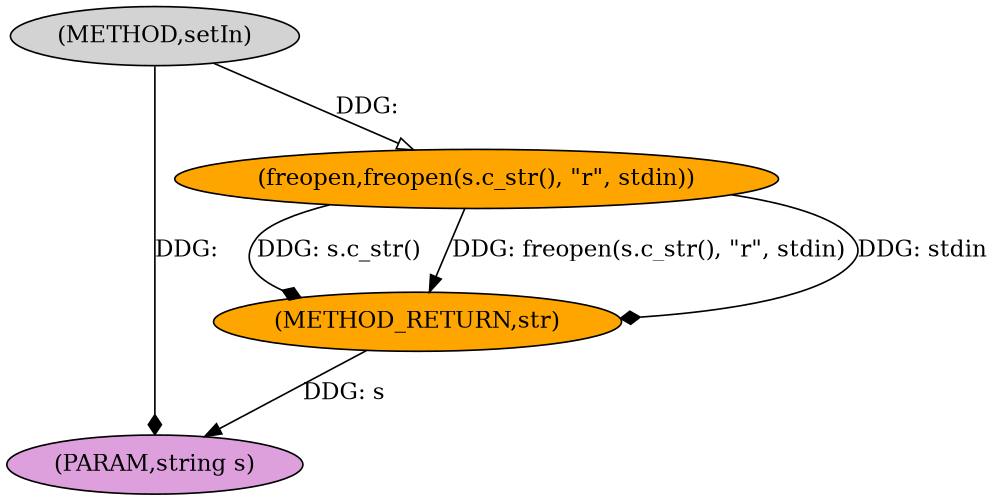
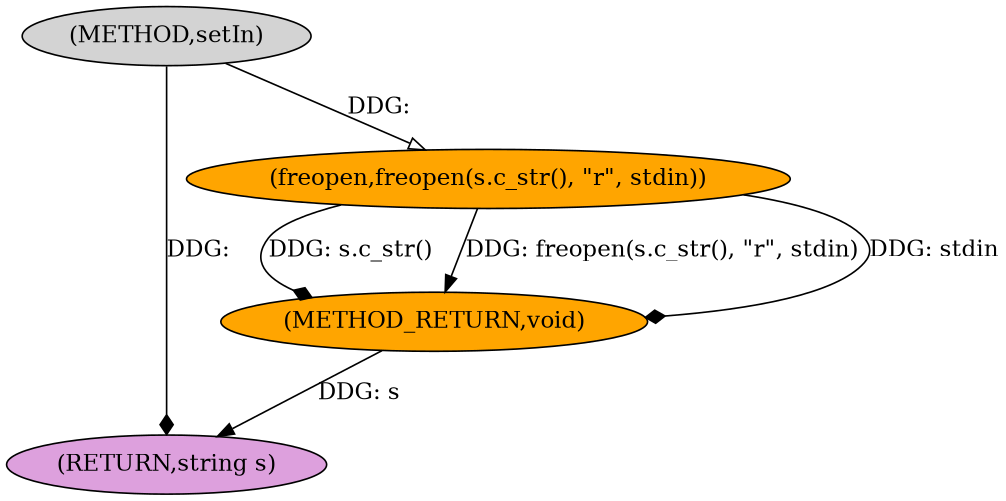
node "(METHOD_RETURN,str)": label "(METHOD_RETURN,str)" -> "(METHOD_RETURN,void)"
node "(PARAM,string s)": label "(PARAM,string s)" -> "(RETURN,string s)"
